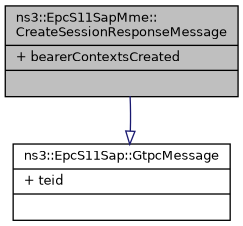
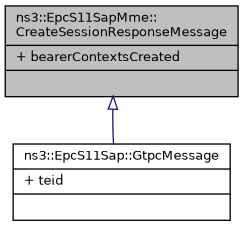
edge "ns3::EpcS11SapMme::" -> "ns3::EpcS11Sap::GtpcMessage": reversed
